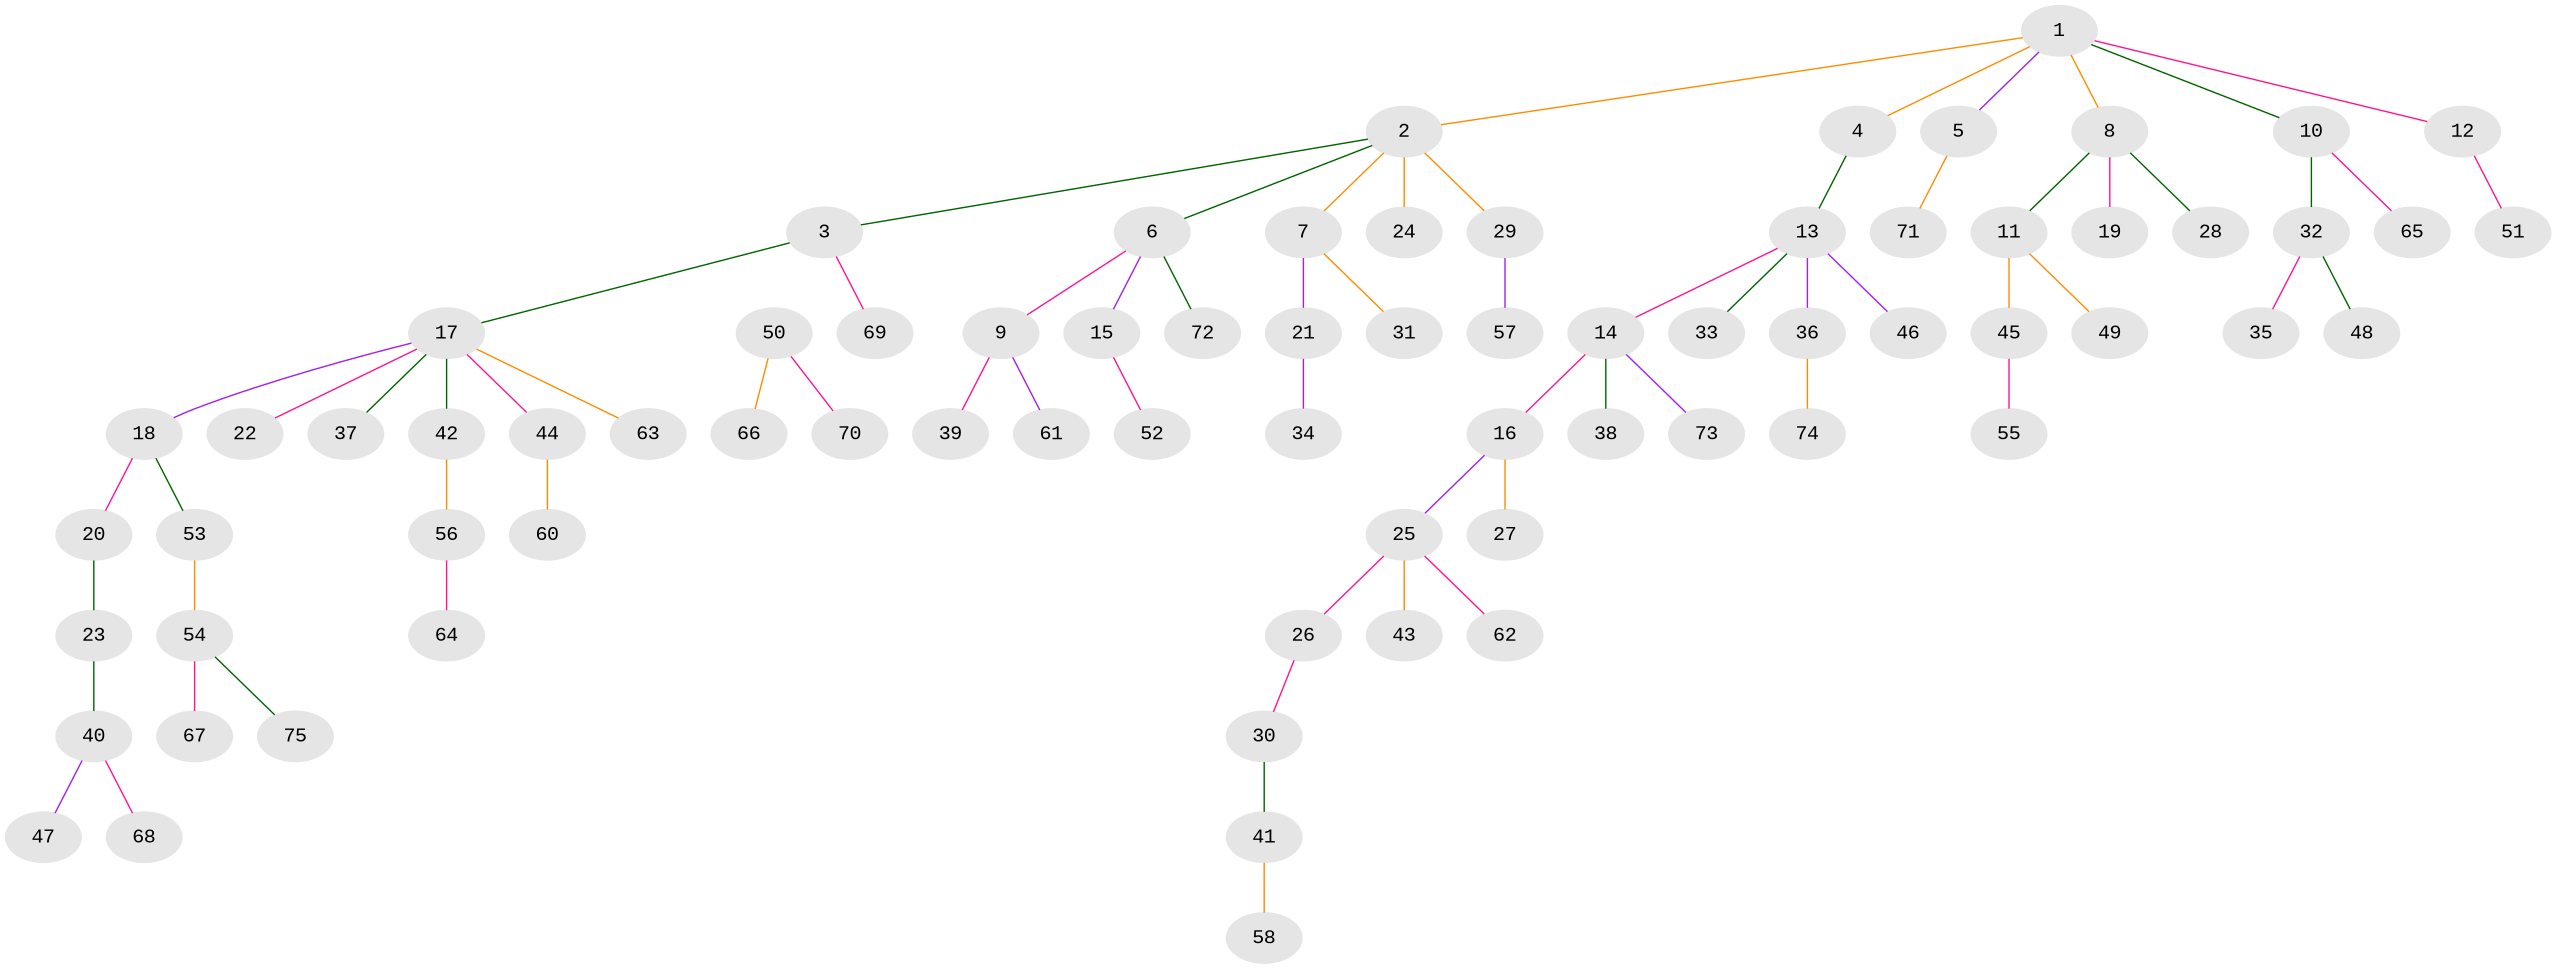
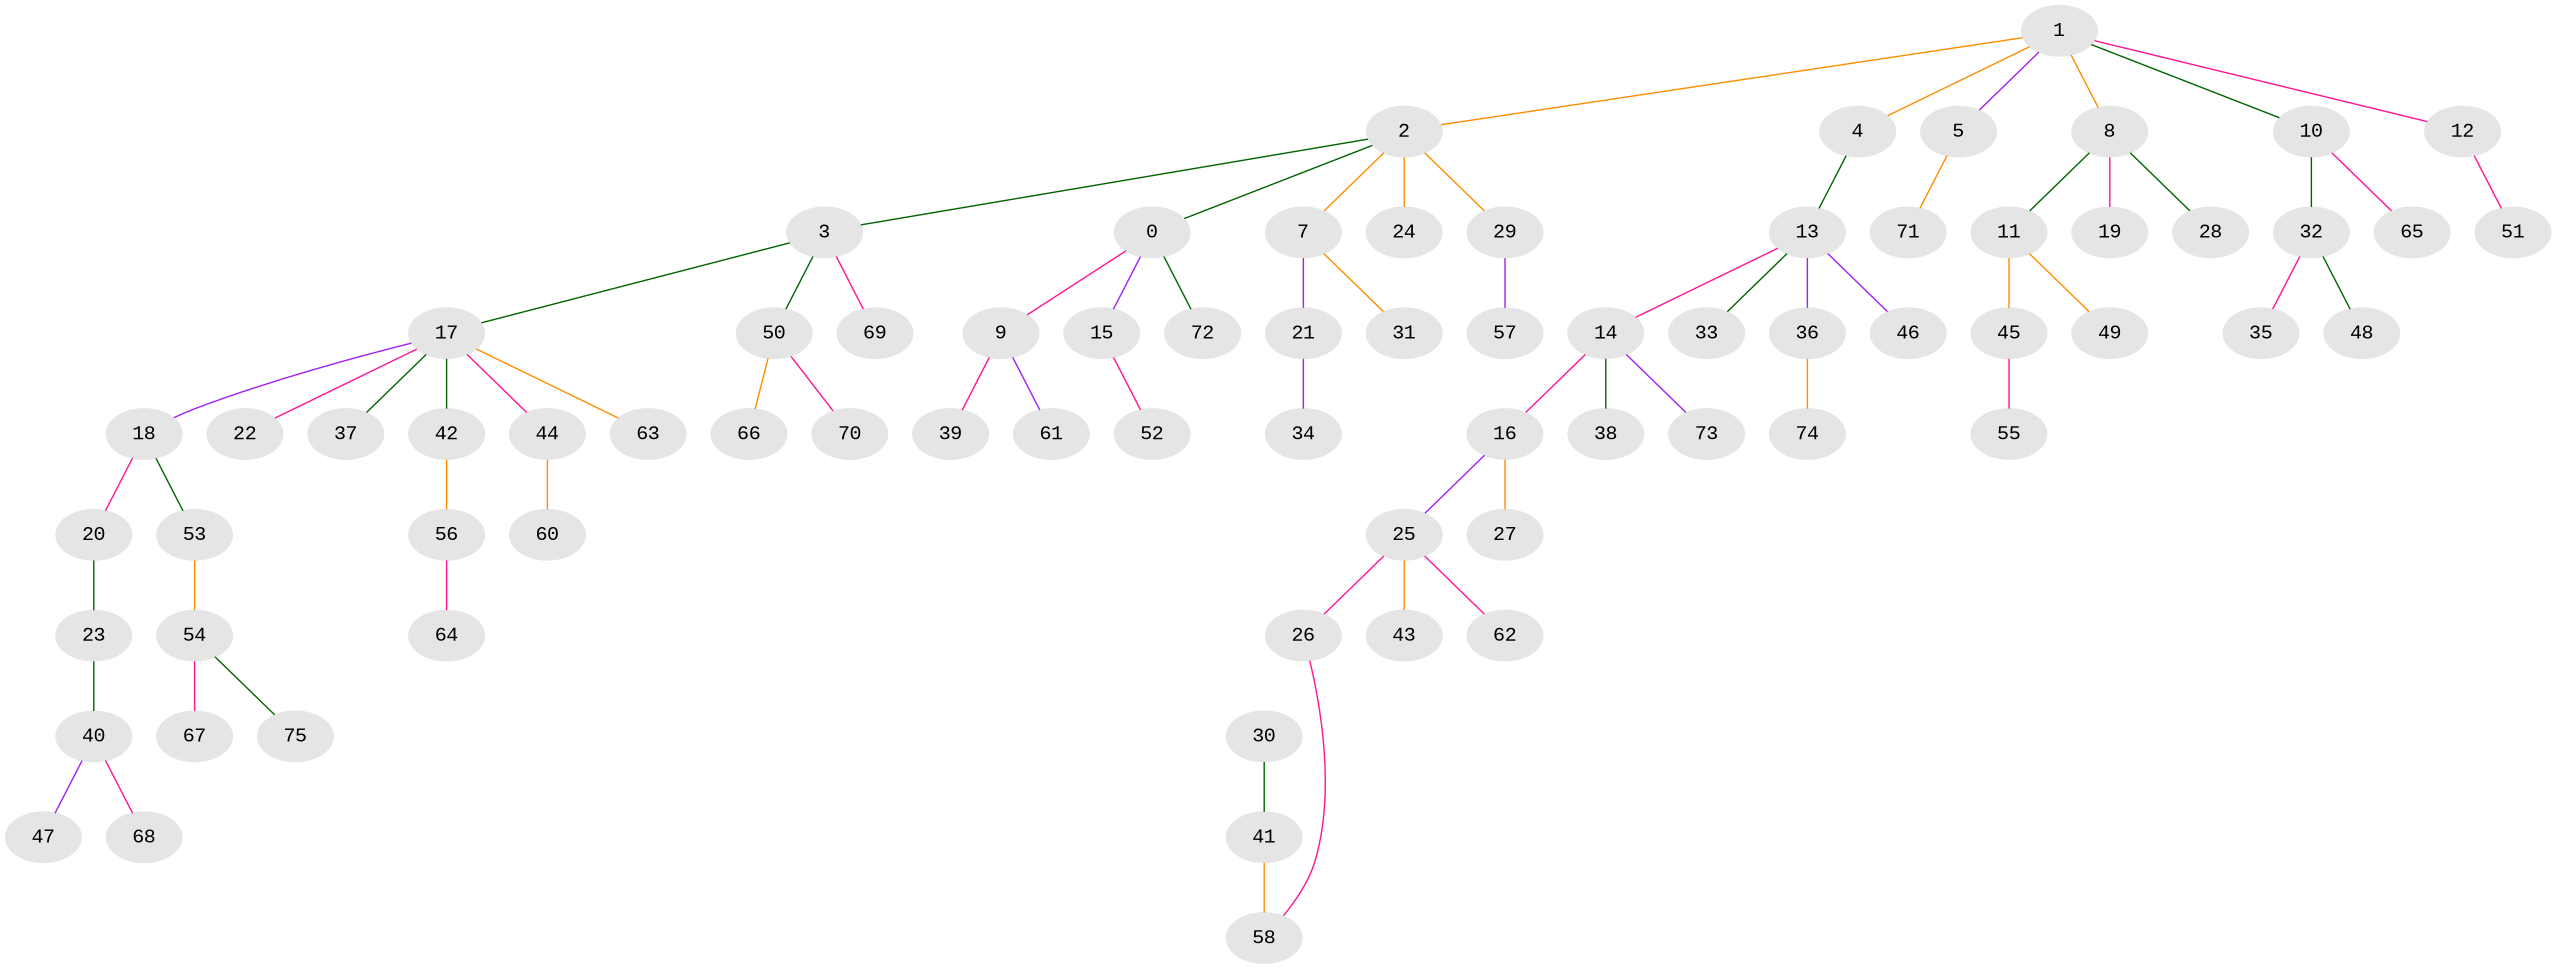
node "6": label "6" -> "0"
edge "3" -- "50": added
edge "26" -- "30": now "26" -- "58"
